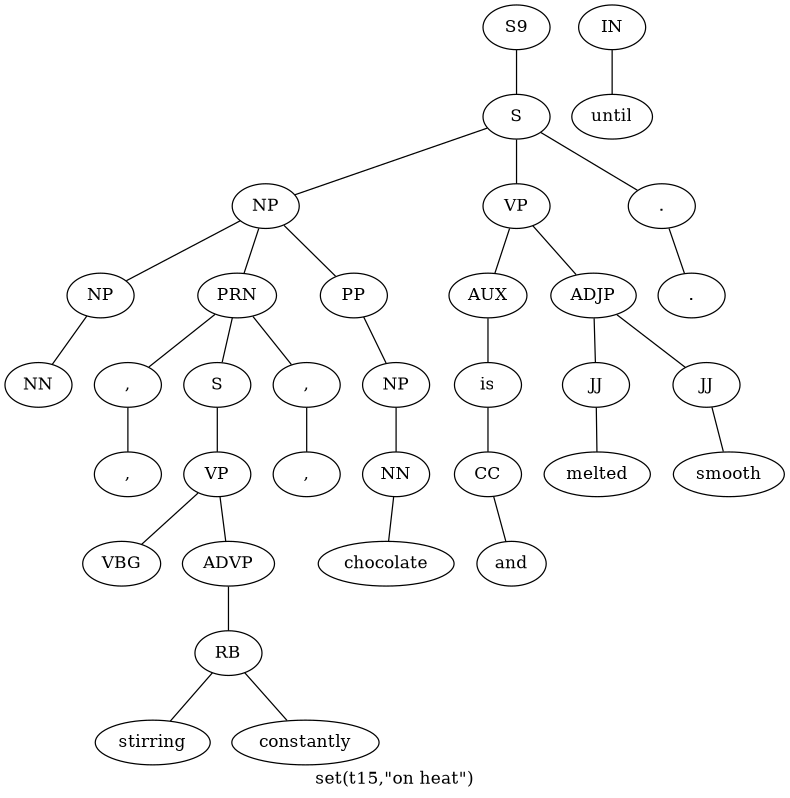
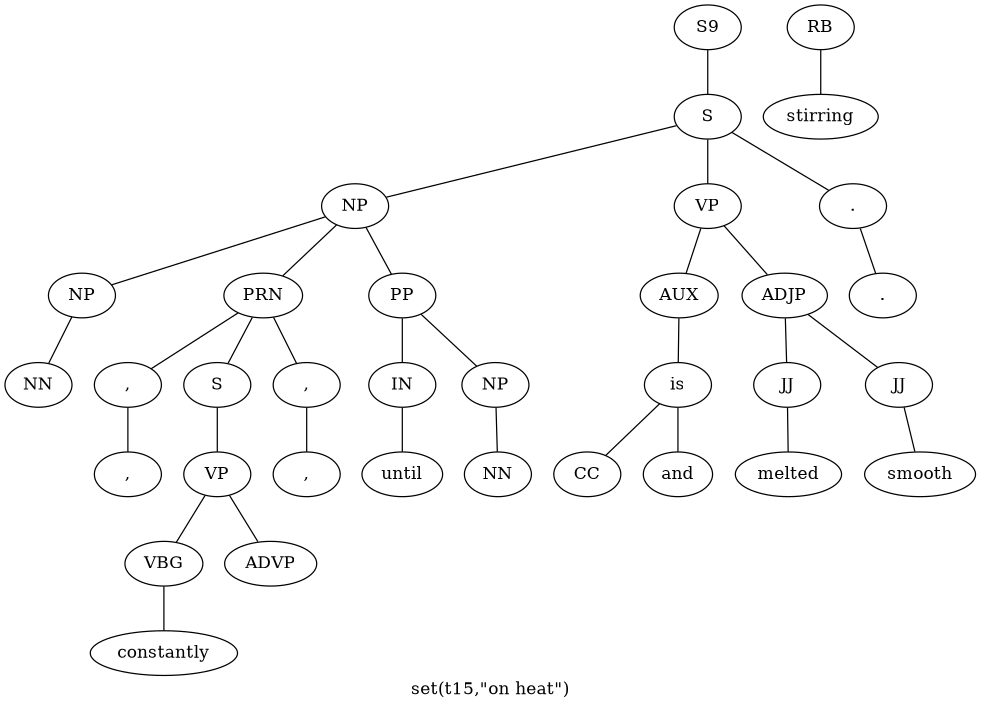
edge "PP" -- "IN": added
edge "CC" -- "and": now "is" -- "and"
node "chocolate": removed
edge "ADVP" -- "RB": removed
edge "RB" -- "constantly": now "VBG" -- "constantly"
